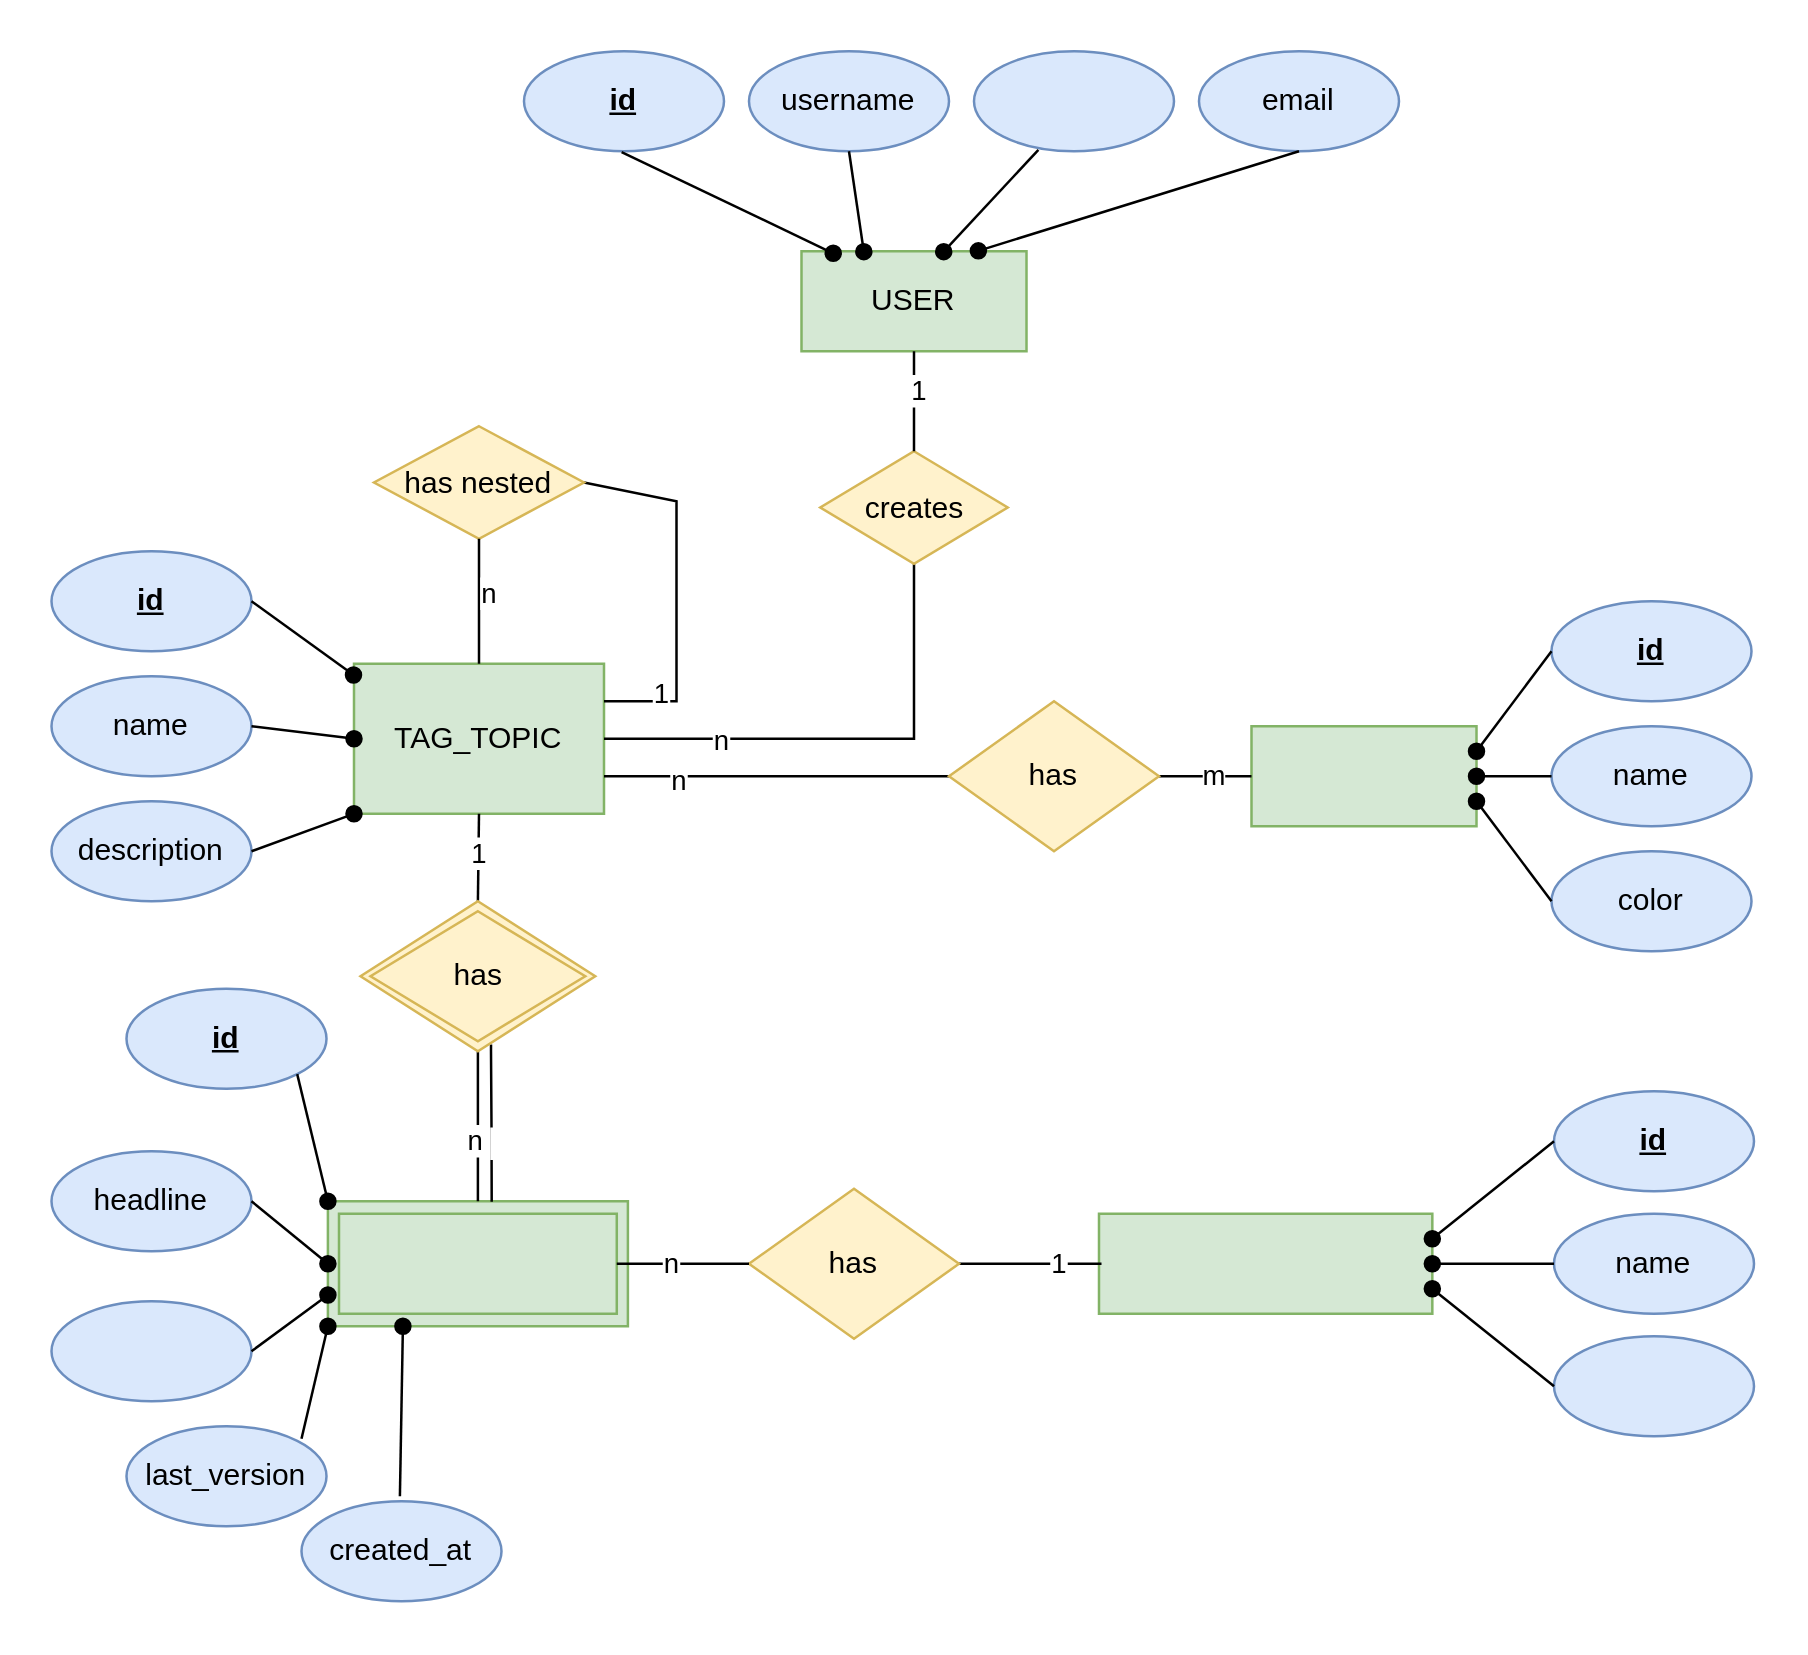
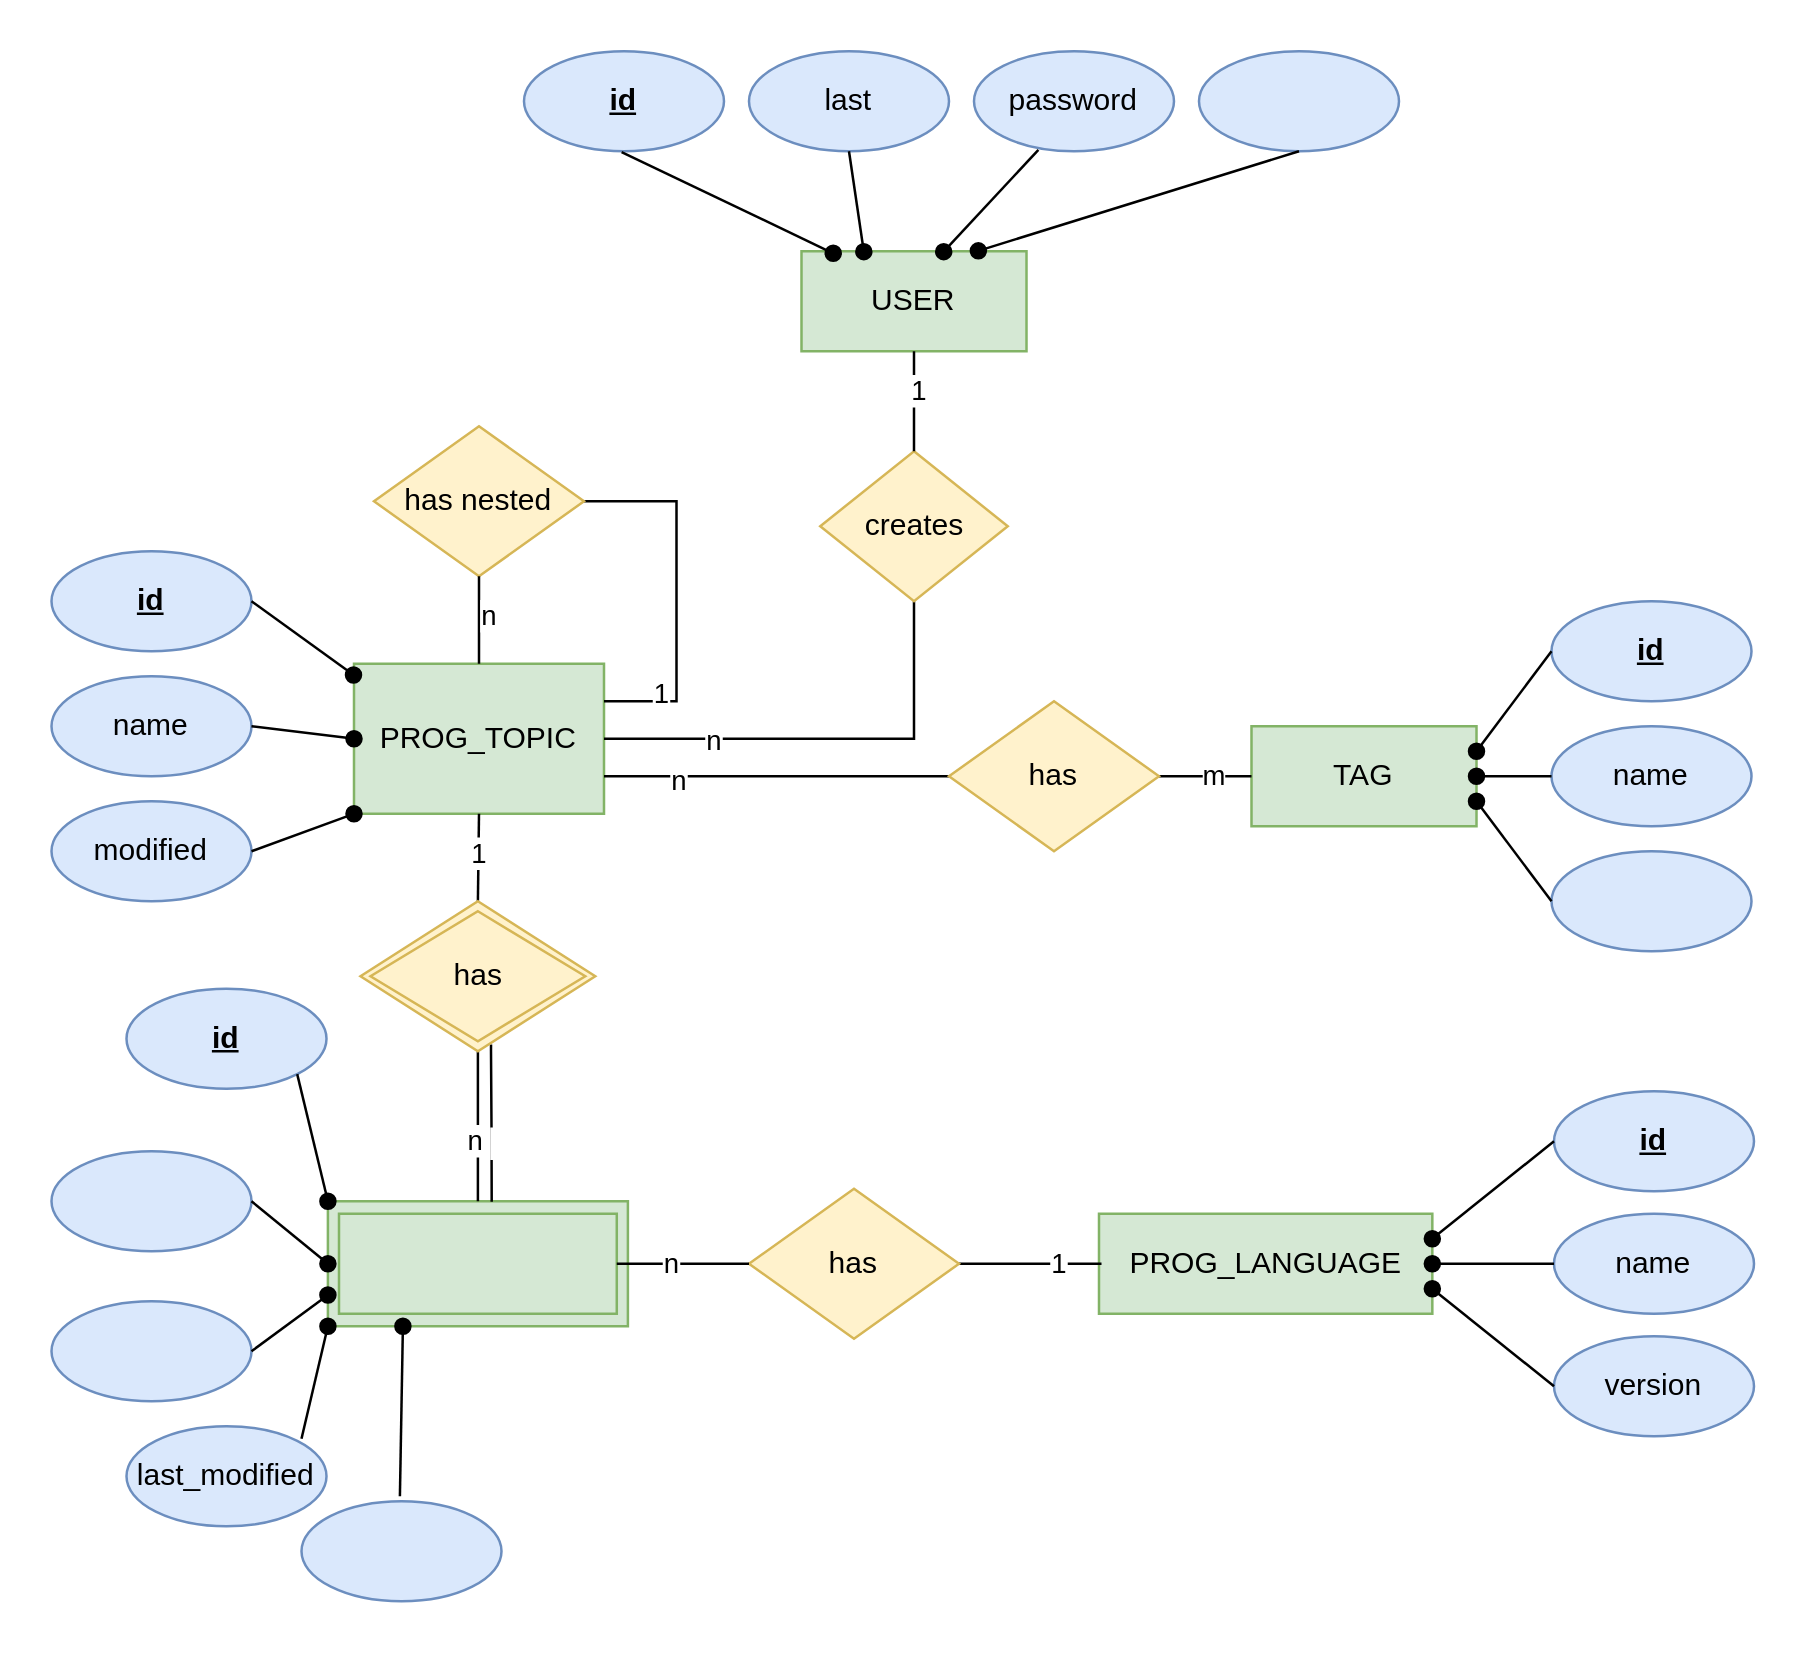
node "username": label "username" -> "last"
node "password": added
node "email": removed
node "has nested": size 210x113 -> 210x150
node "creates": size 188x113 -> 188x150
node "TAG_TOPIC": label "TAG_TOPIC" -> "PROG_TOPIC"
node "TAG": added
node "description": label "description" -> "modified"
node "color": removed
node "headline": removed
node "PROG_LANGUAGE": added
node "version": added
node "last_version": label "last_version" -> "last_modified"
node "created_at": removed
